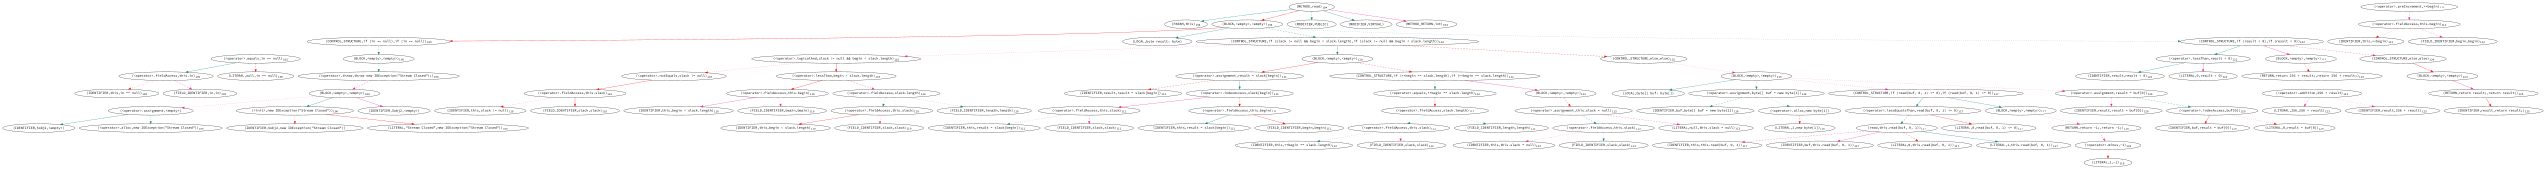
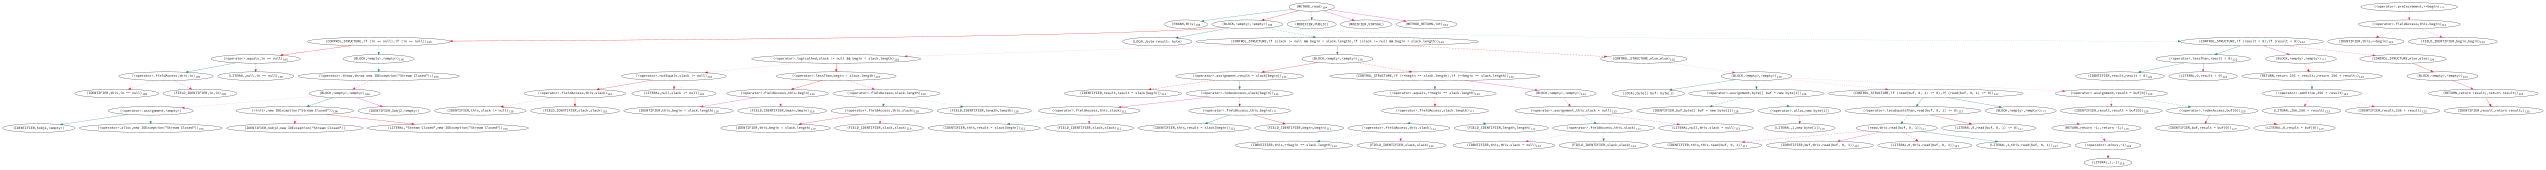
edge "(METHOD,read)" -> "(MODIFIER,VIRTUAL)": color teal -> deeppink
edge "(CONTROL_STRUCTURE,if (in == null),if (in == null))" -> "(<operator>.equals,in == null)": added
edge "(RETURN,return 256 + result;,return 256 + result;)" -> "(<operator>.addition,256 + result)": added
node "(LITERAL,null,slack != null)": added
